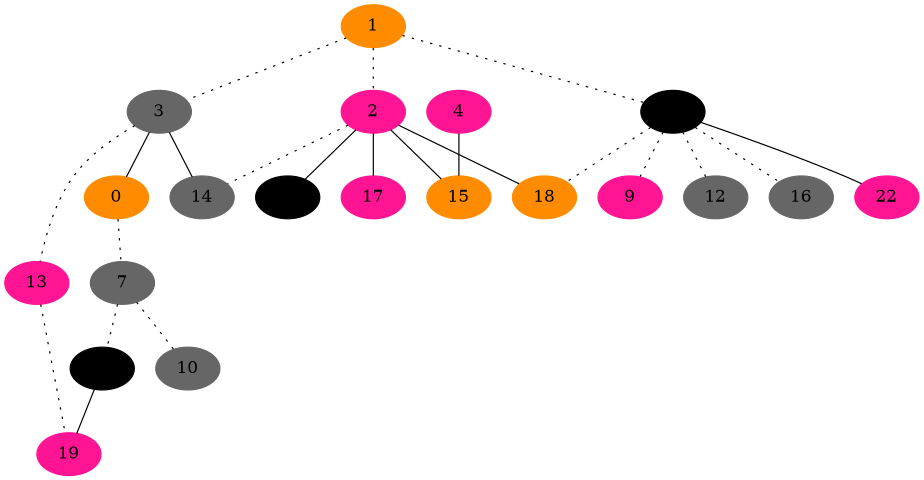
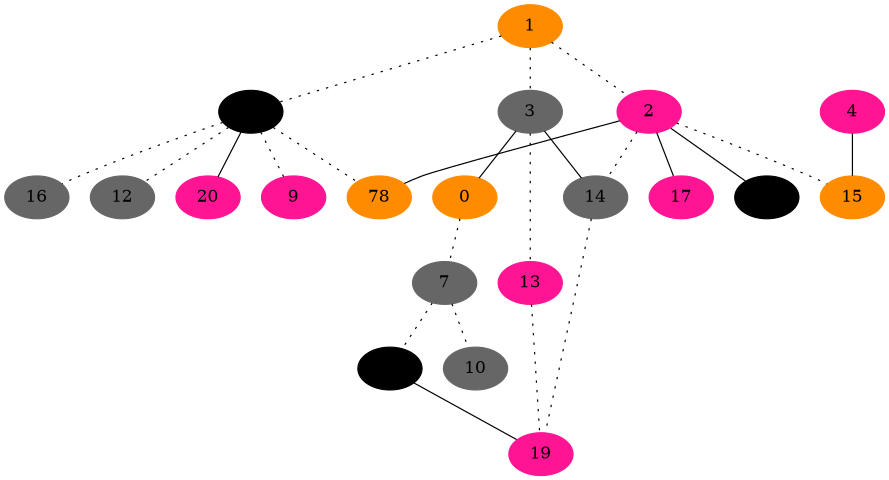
edge "2" -- "15": style solid -> dotted
node "18": label "18" -> "78"
node "22": label "22" -> "20"
edge "14" -- "19": added
